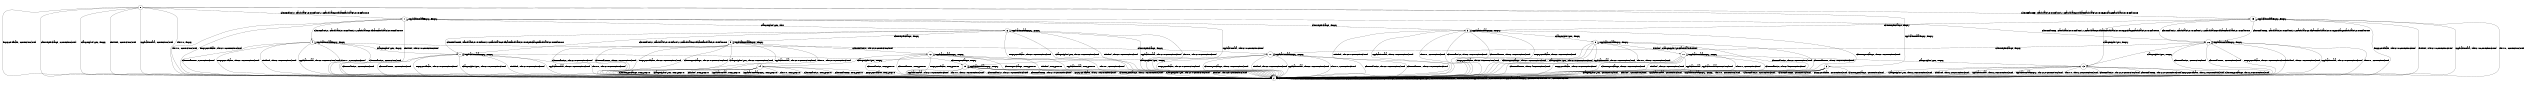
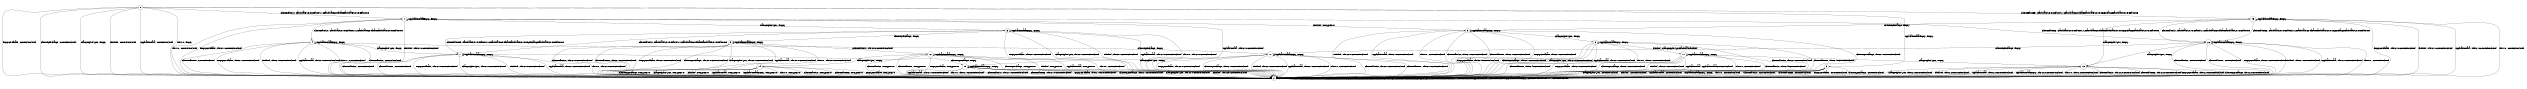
edge "1" -> "6": label "ChangeCipherSpec / Alert" -> "ChangeCipherSpec / Empty"
edge "1" -> "5": label "ClientKeyExchange / Empty" -> "Finished / DecryptError"
